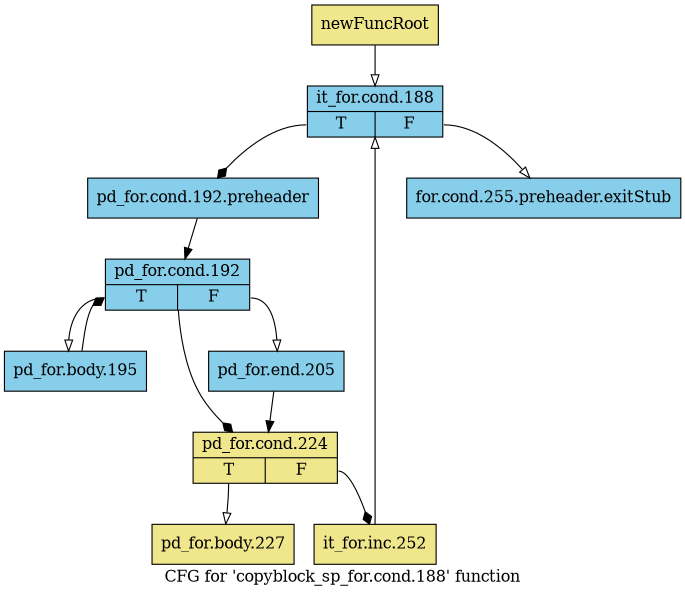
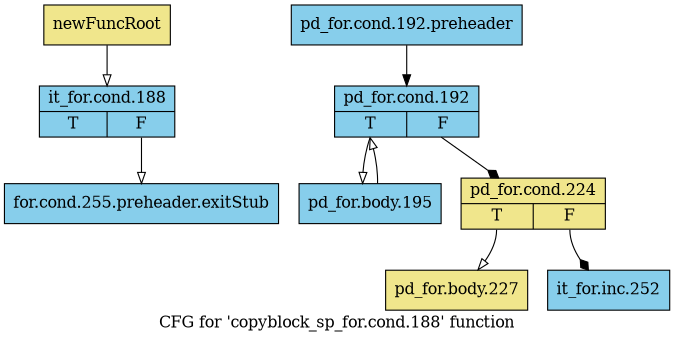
edge "it_for.cond.188" -> "pd_for.cond.192.preheader": removed
edge "pd_for.body.195" -> "pd_for.cond.192": arrowhead diamond -> onormal
edge "it_for.inc.252" -> "it_for.cond.188": removed
node "pd_for.end.205": removed
node "it_for.inc.252": fillcolor khaki -> skyblue
